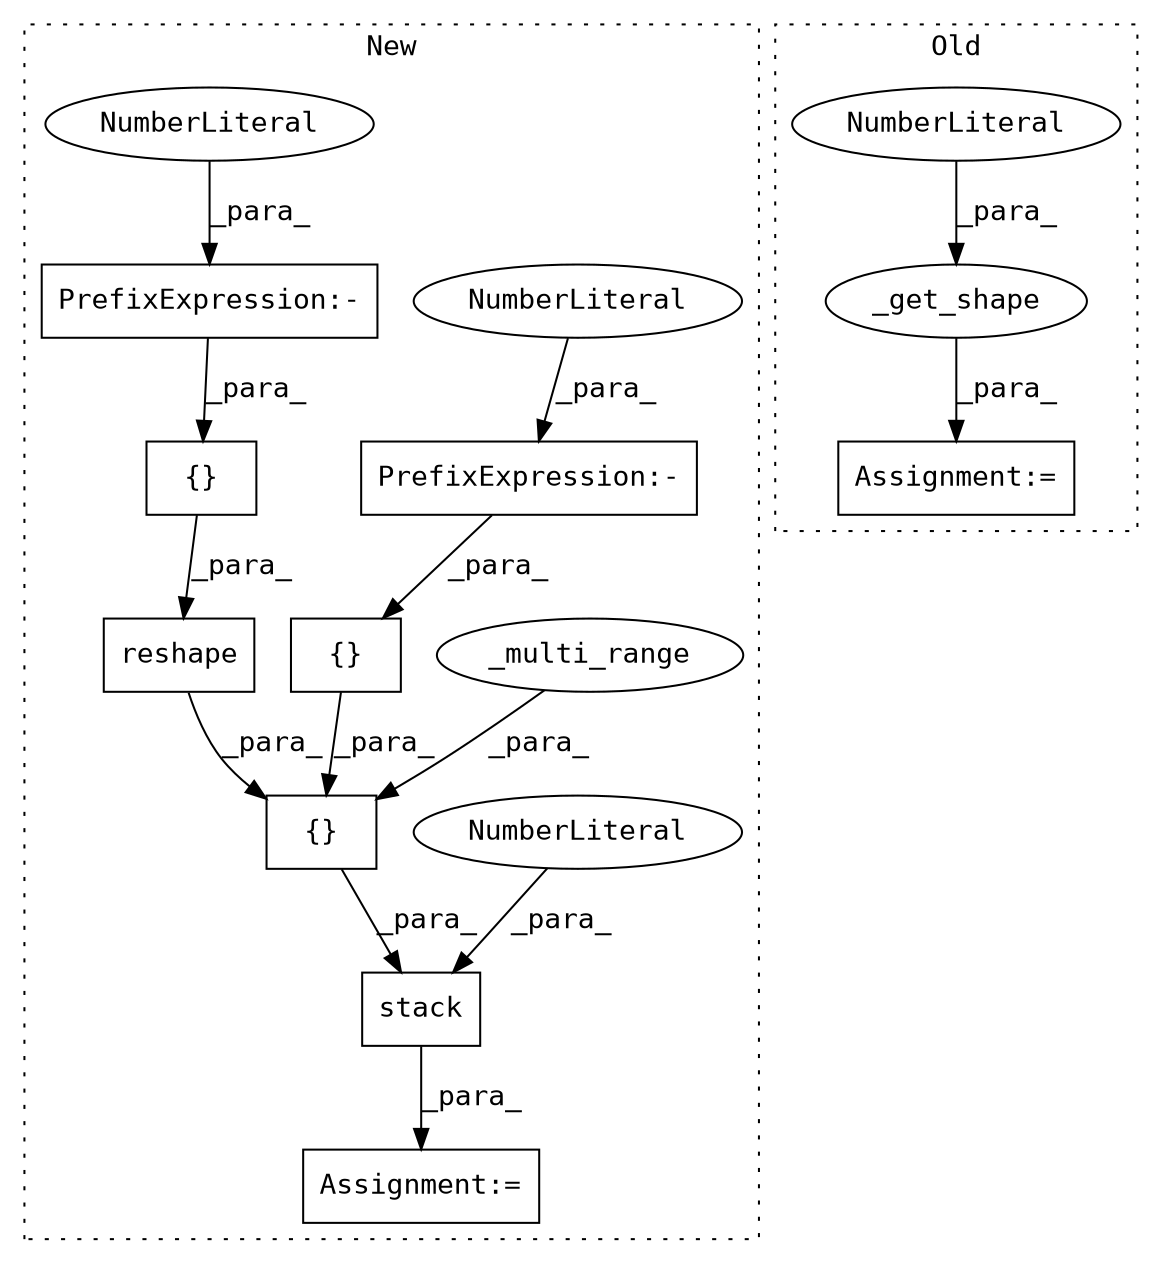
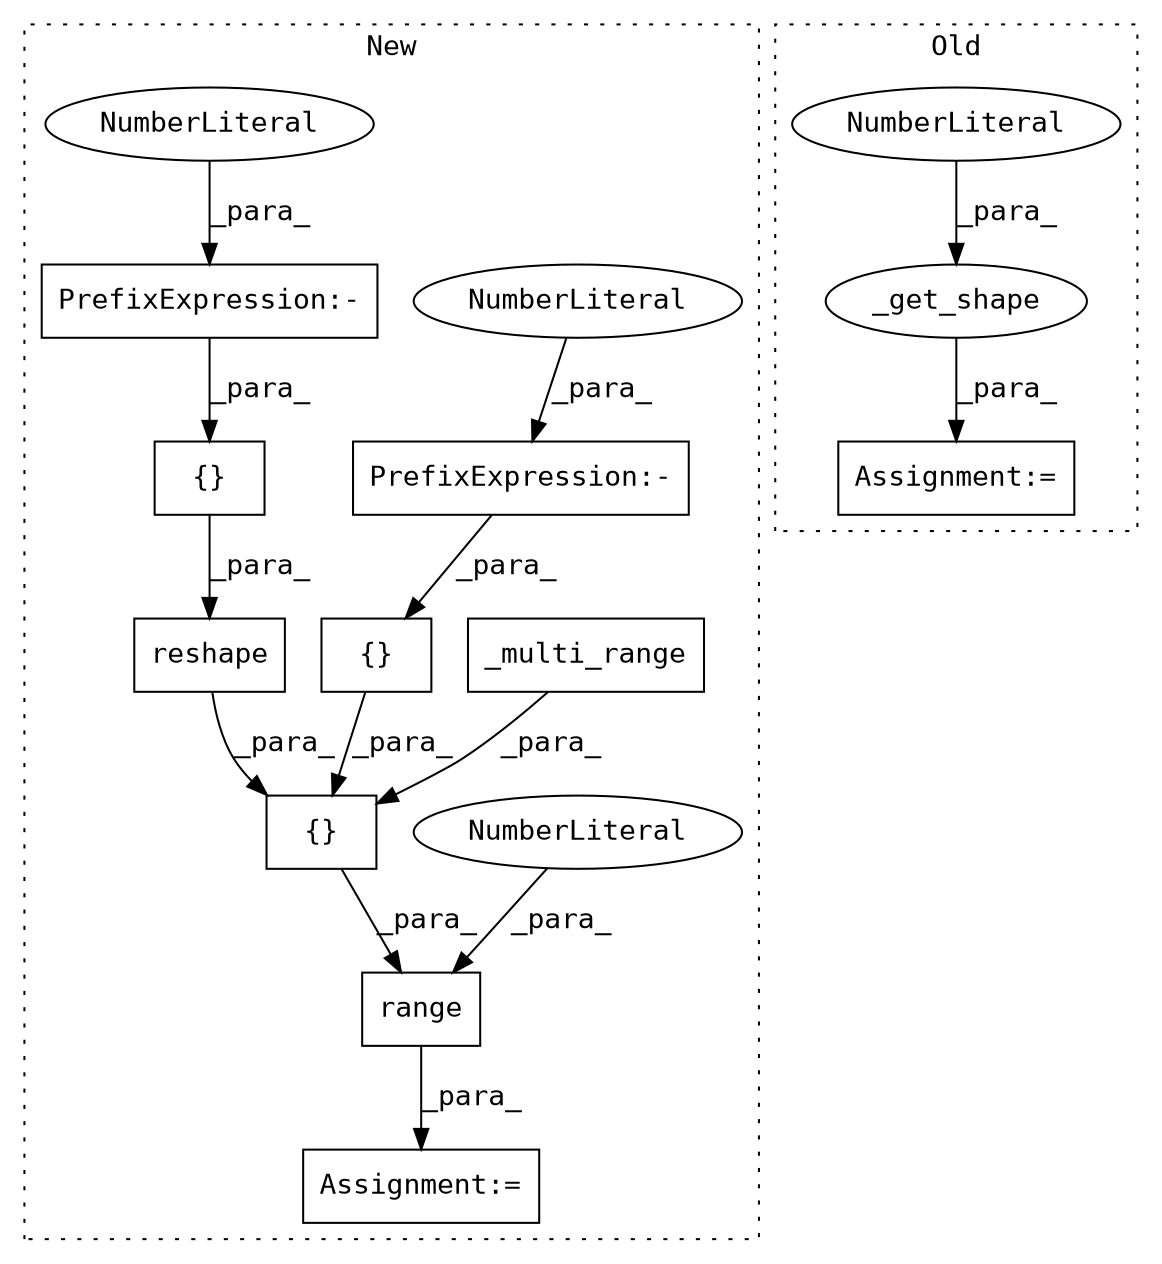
node "_multi_range": shape ellipse -> box
node "stack": label "stack" -> "range"
